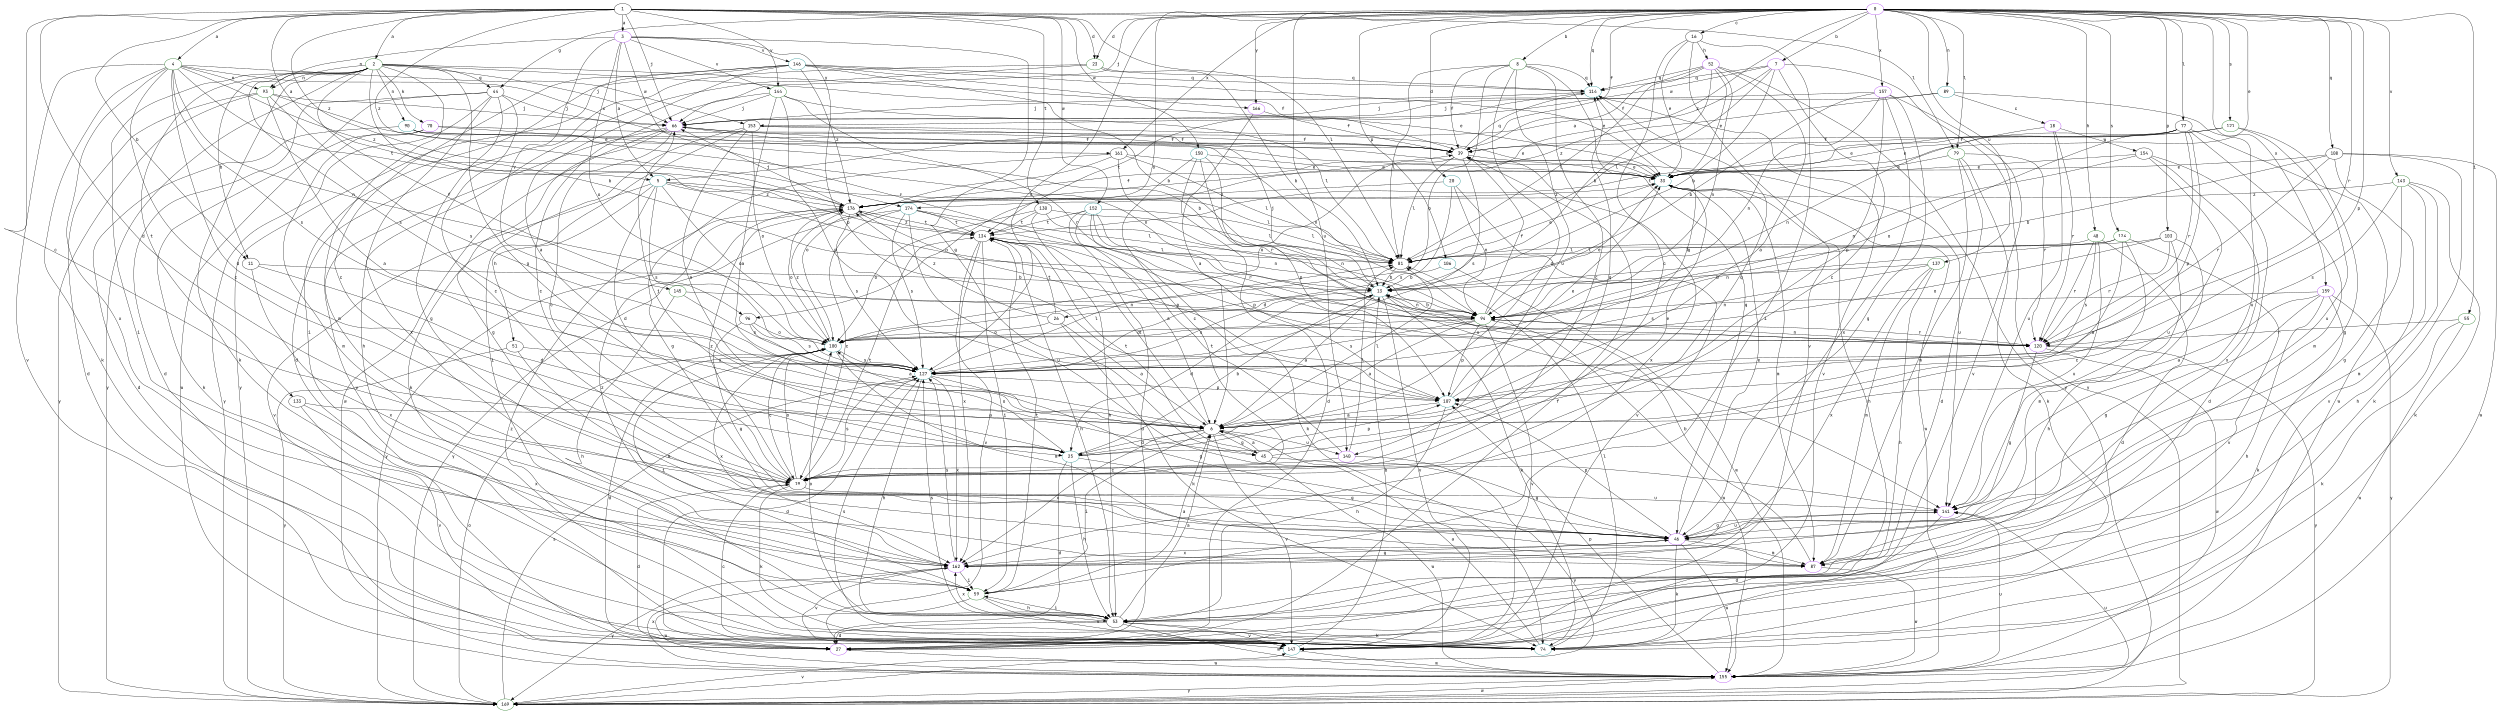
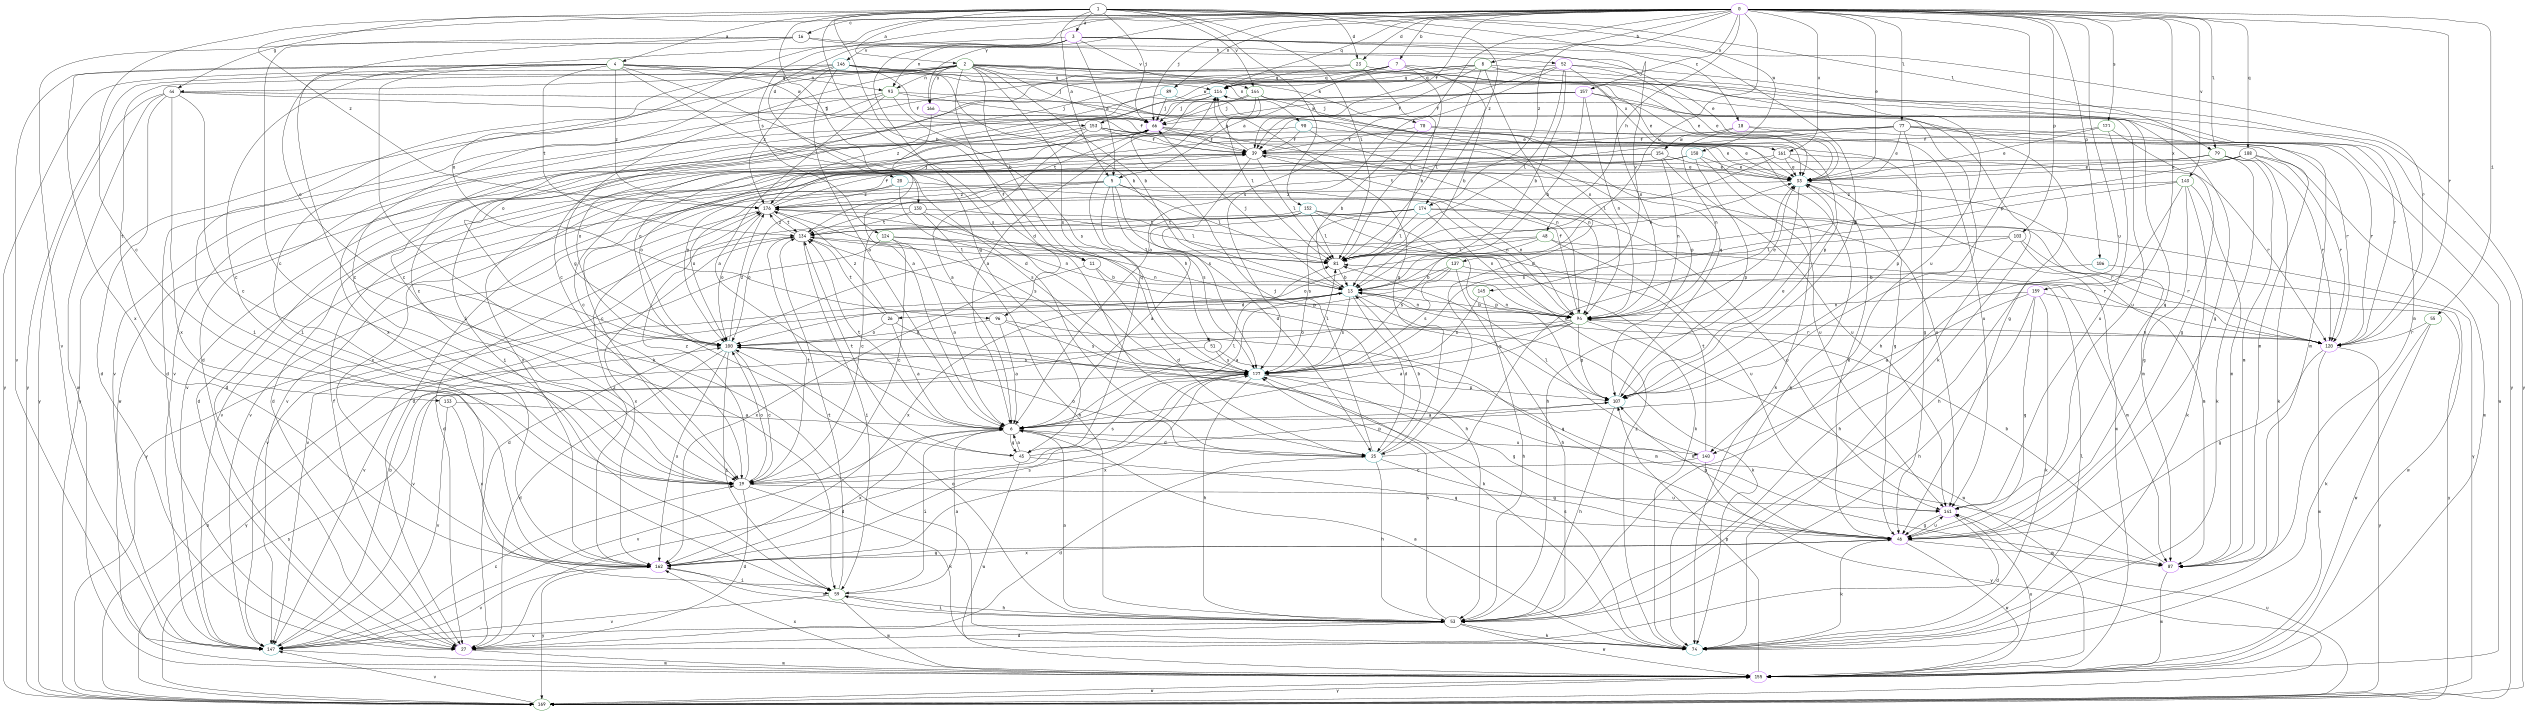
edge "89" -> "18": now "1" -> "18"
